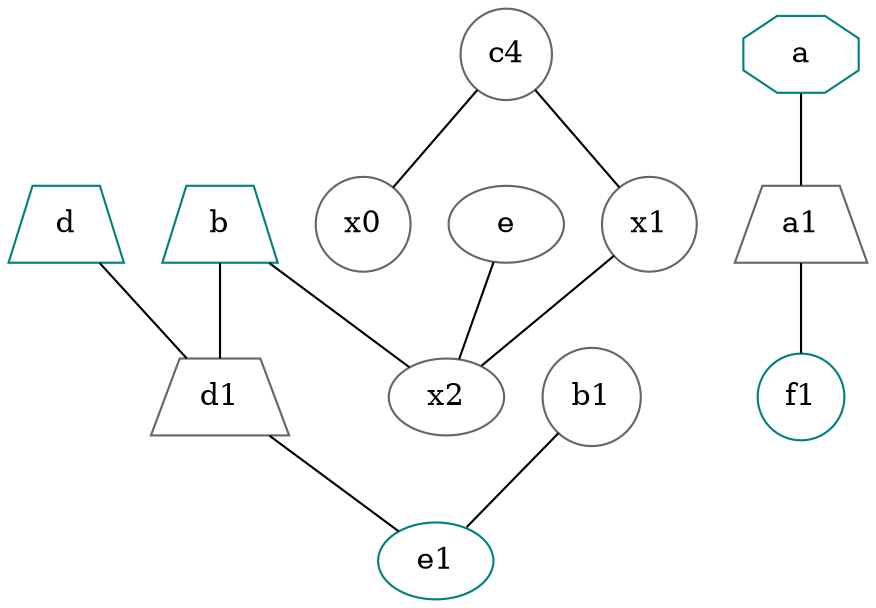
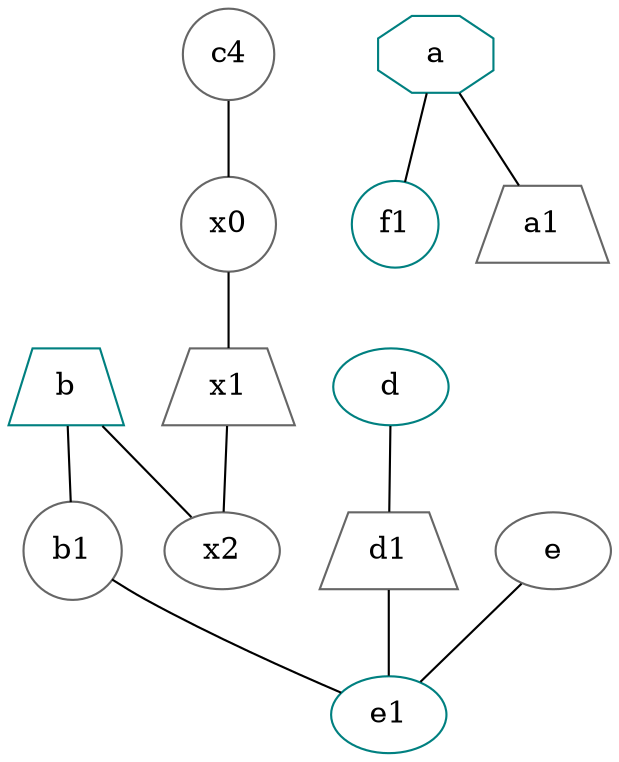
edge "c4" -- "x1": now "x0" -- "x1"
node "d": shape trapezium -> ellipse
node "x1": shape circle -> trapezium
edge "a1" -- "f1": now "a" -- "f1"
edge "b" -- "d1": now "b" -- "b1"
edge "e" -- "x2": now "e" -- "e1"
